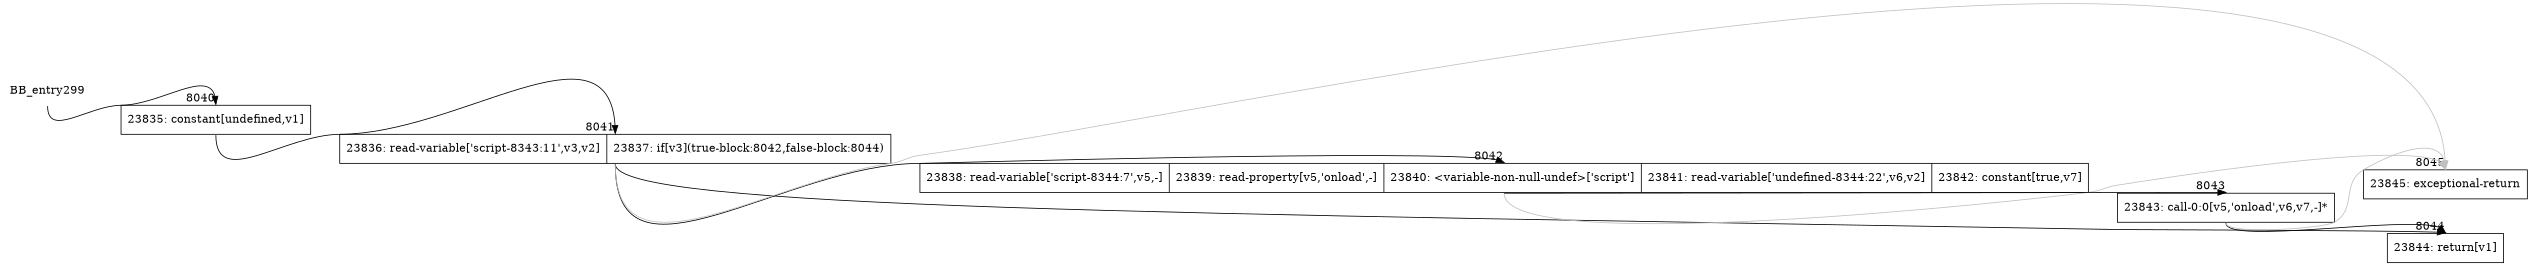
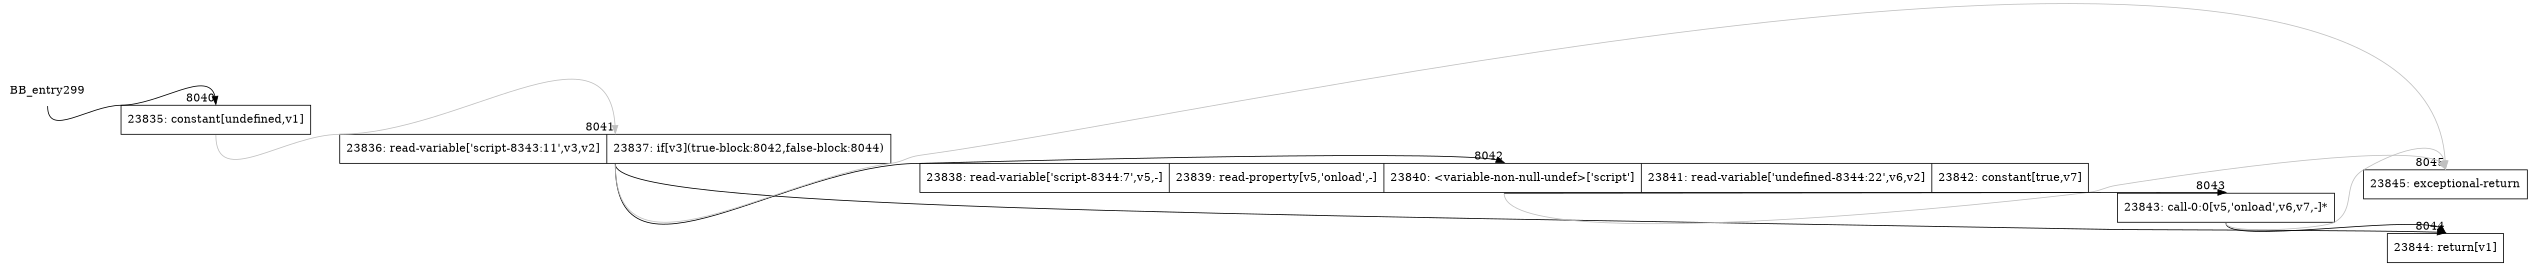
edge "23835: constant[undefined,v1]" -> "23836: read-variable['script-8343:11',v3,v2]": color black -> gray
